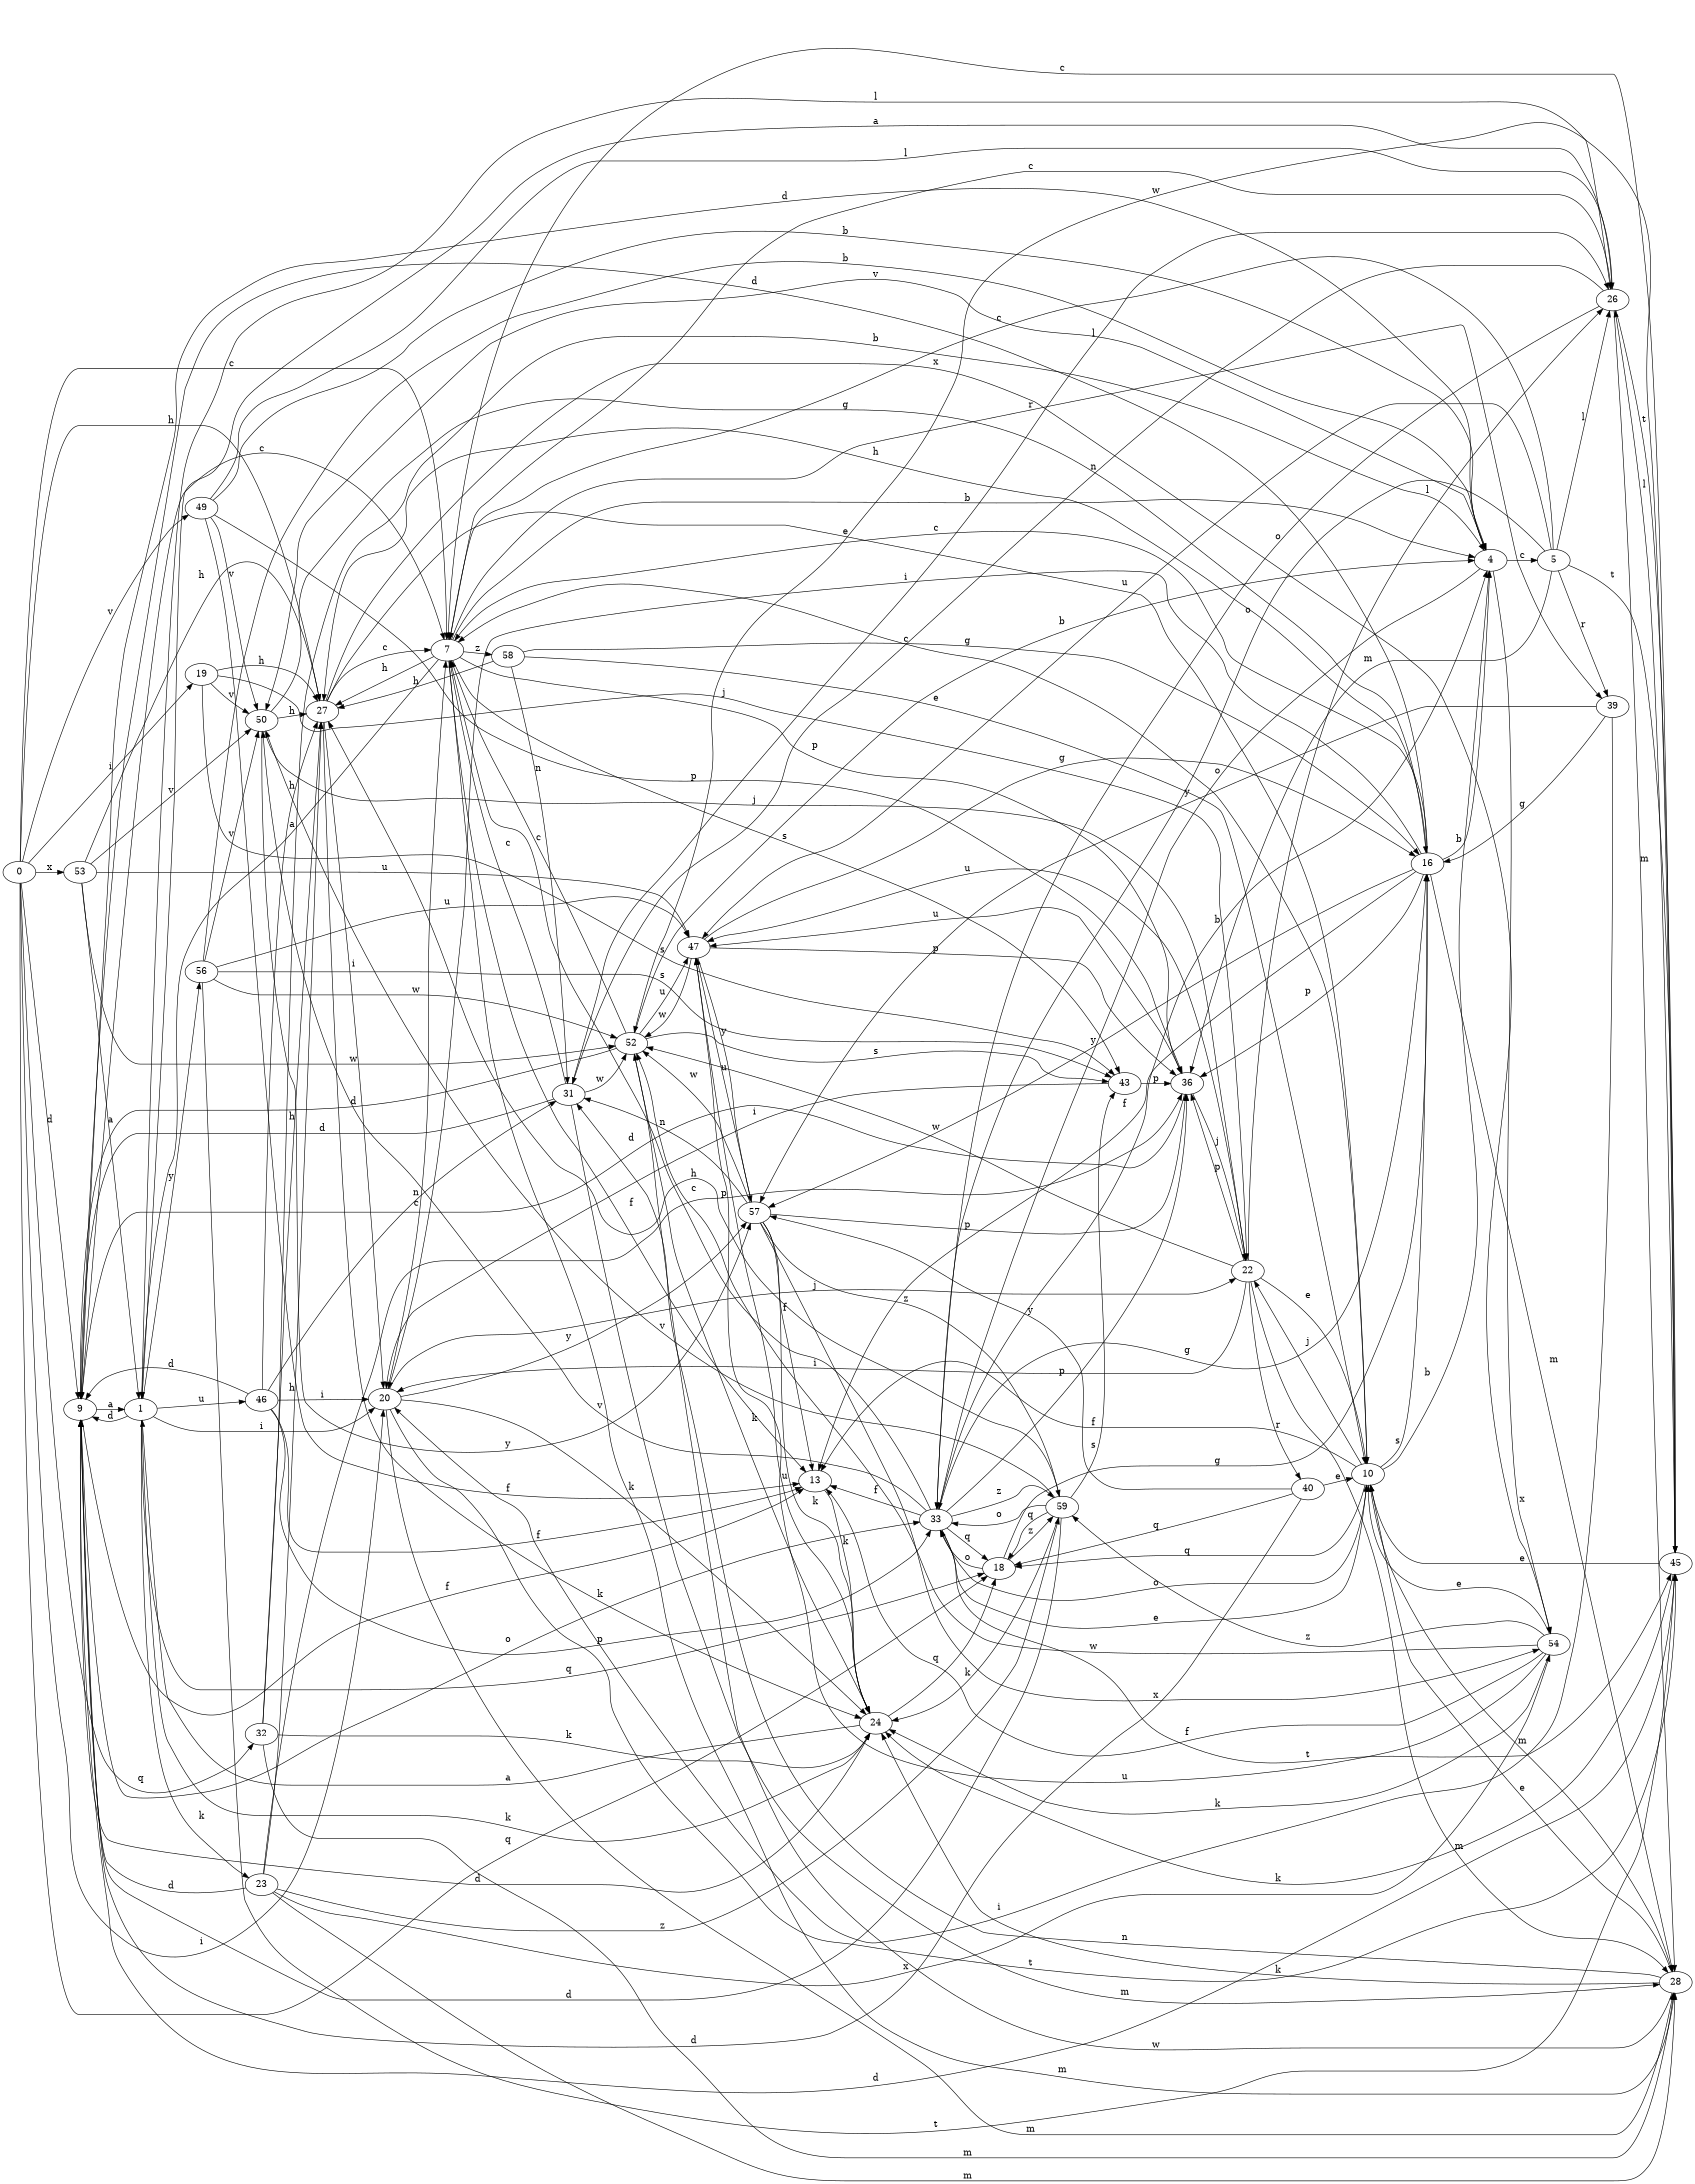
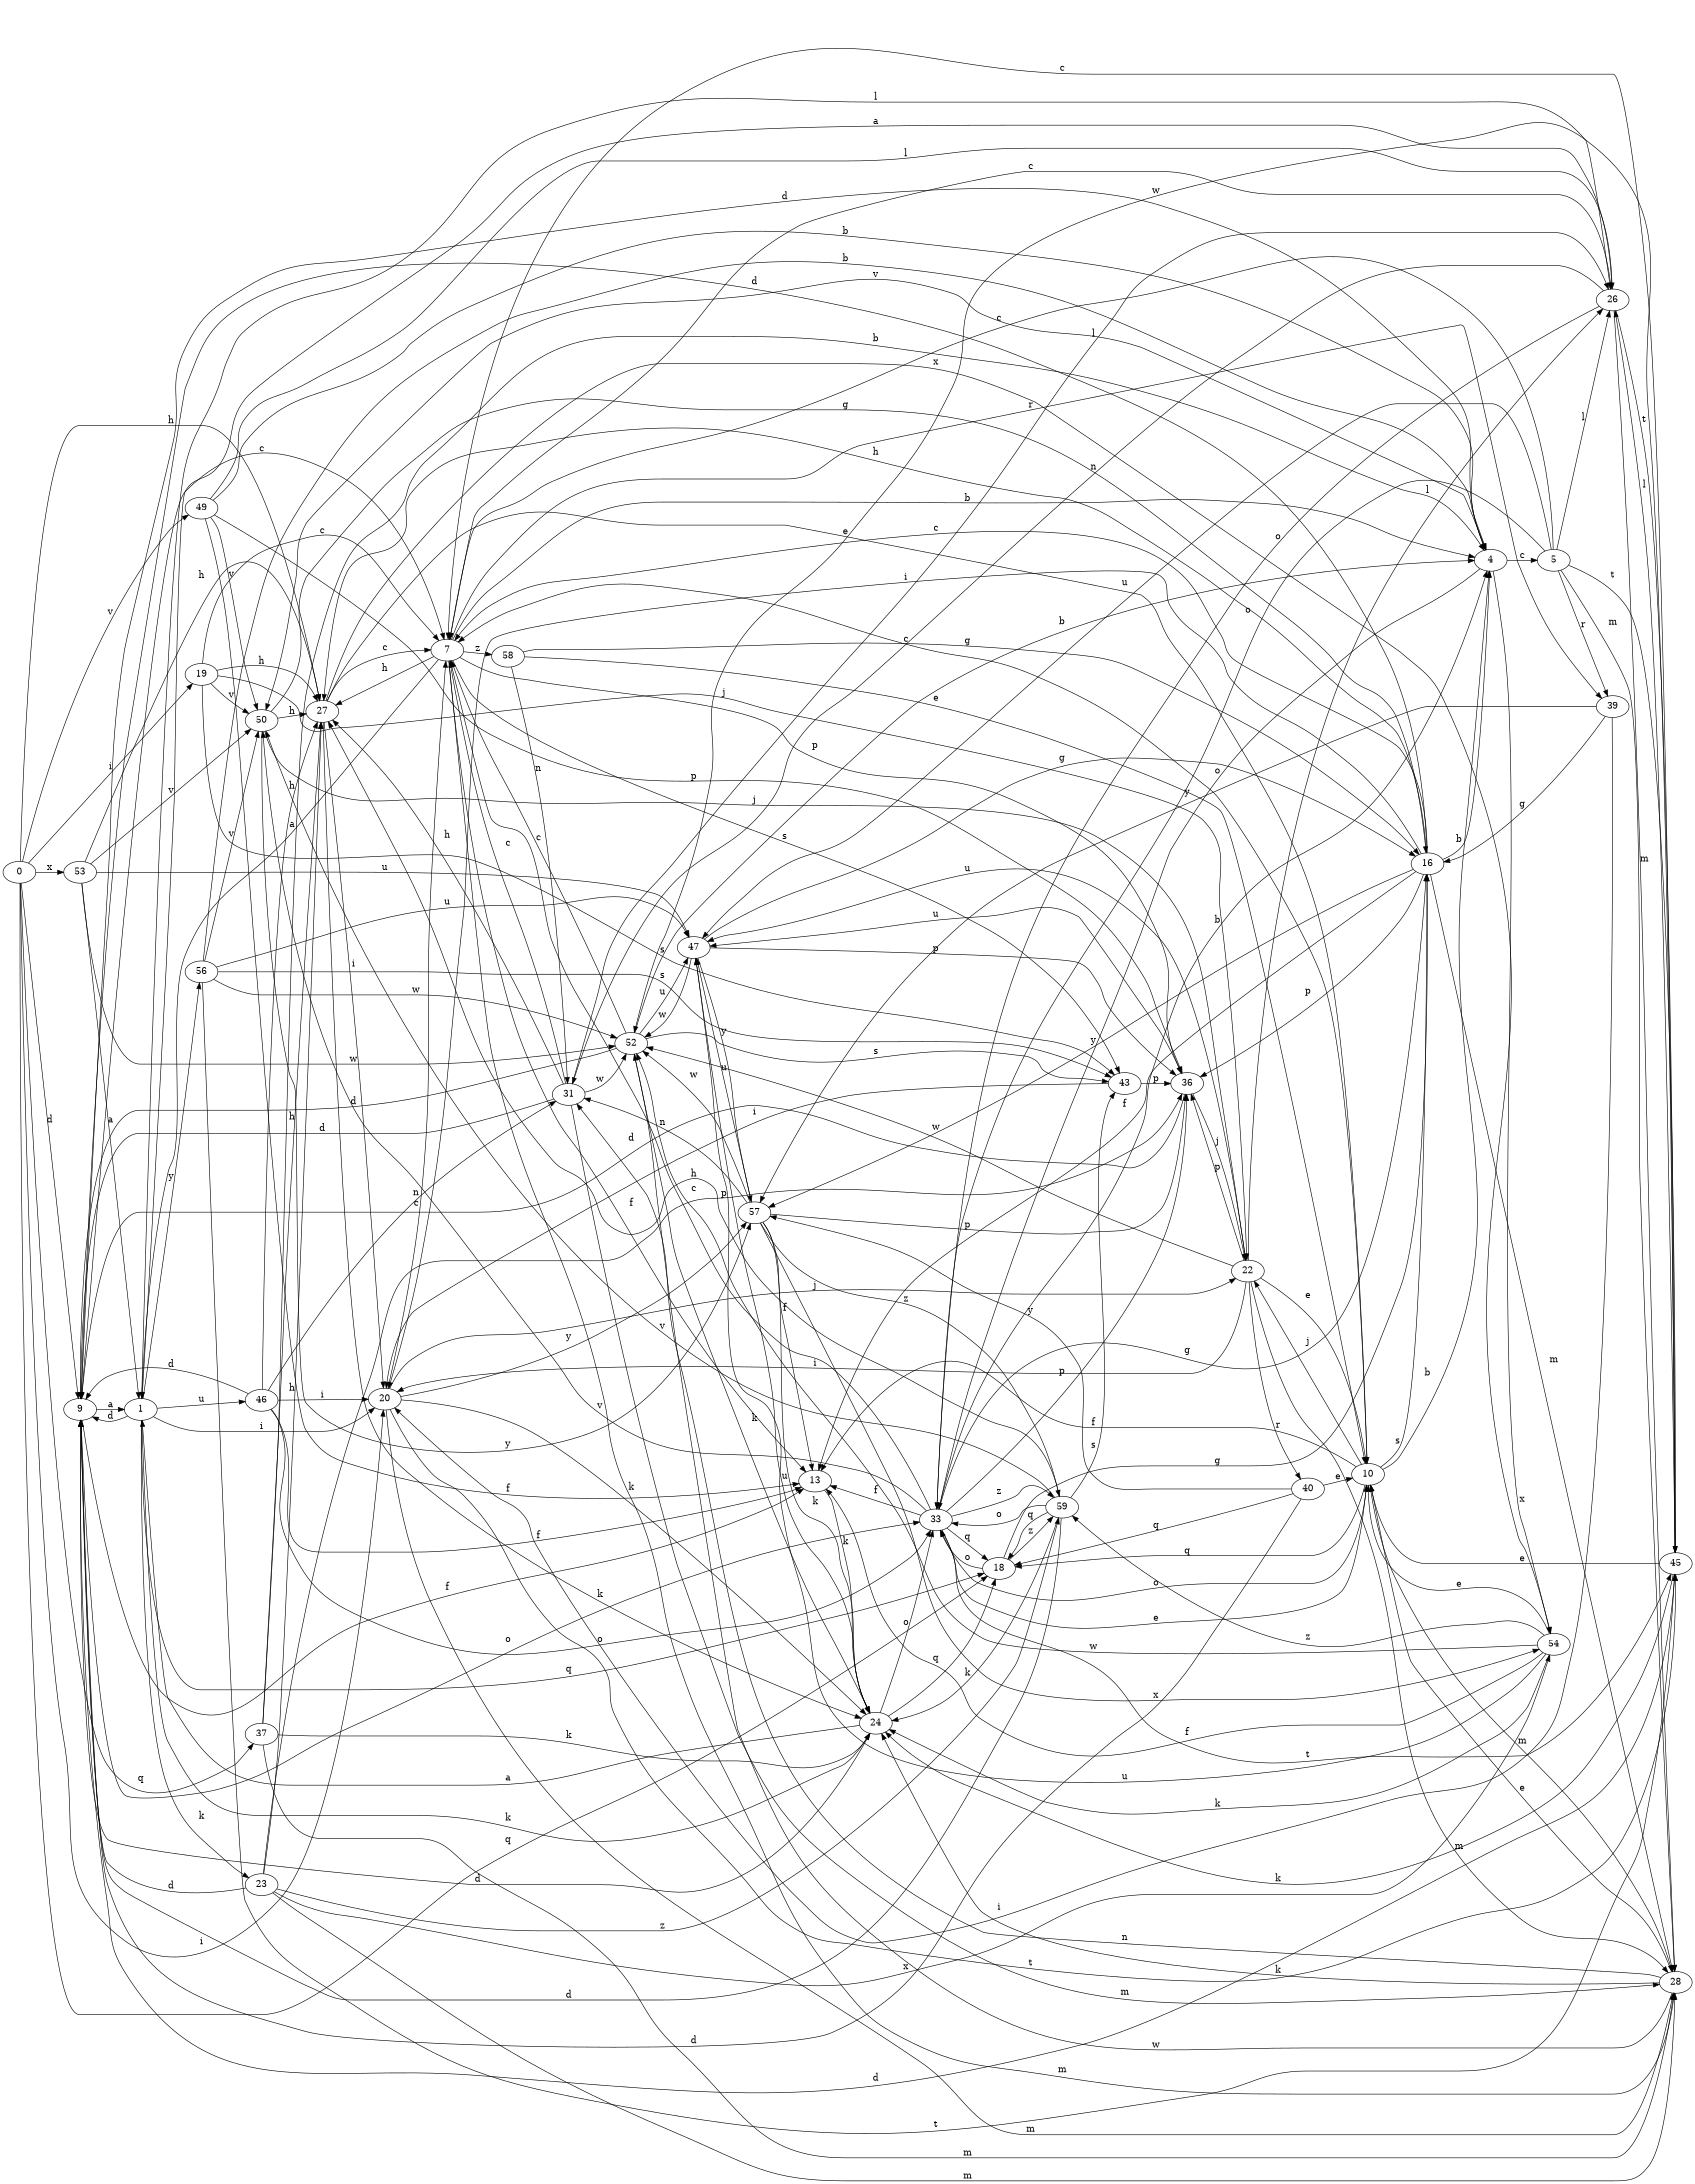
edge "0" -> "7": now "19" -> "7"
edge "58" -> "27": now "31" -> "27"
edge "5" -> "36": now "5" -> "28"
edge "24" -> "33": added, label "o"
edge "46" -> "33": label "p" -> "o"
node "32": label "32" -> "37"
